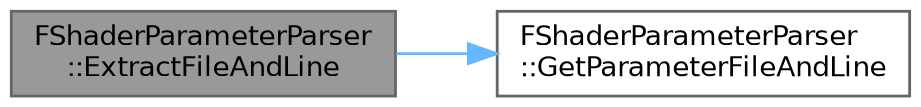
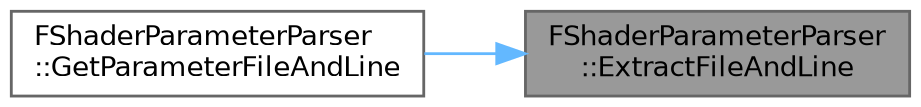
edge "FShaderParameterParser ::ExtractFileAndLine" -> "FShaderParameterParser ::GetParameterFileAndLine": reversed
